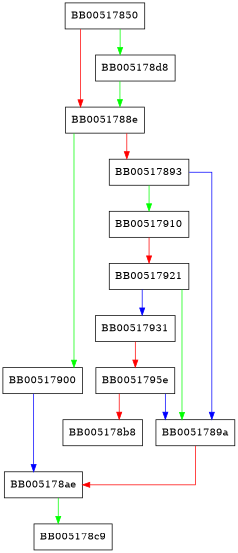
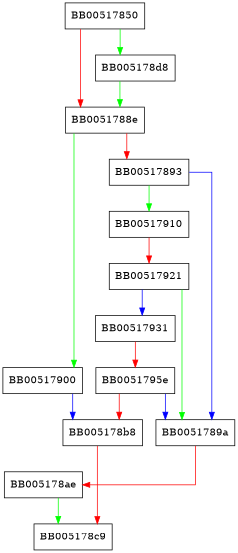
edge "BB00517900" -> "BB005178ae": now "BB00517900" -> "BB005178b8"
edge "BB005178b8" -> "BB005178c9": added
